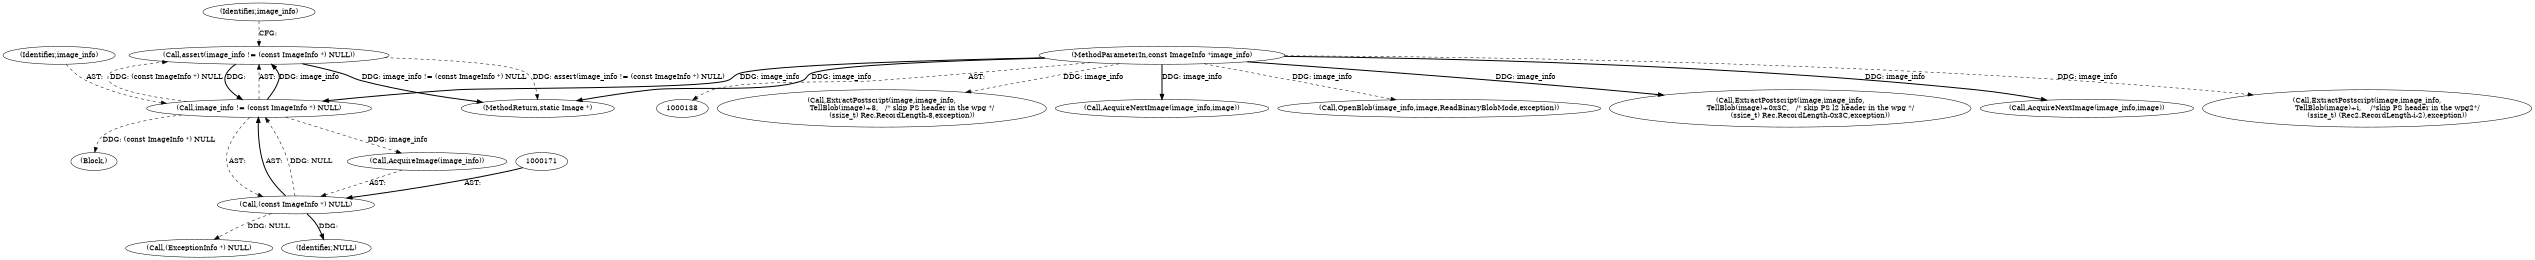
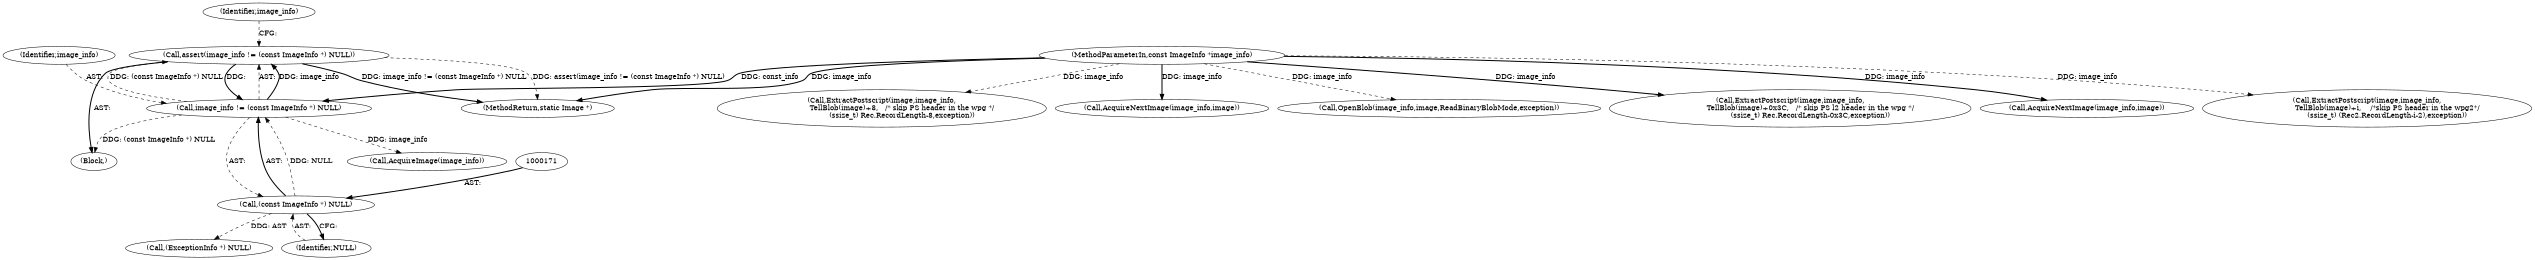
edge "(MethodParameterIn,const ImageInfo *image_info)" -> "(Call,image_info != (const ImageInfo *) NULL)": label "DDG: image_info" -> "DDG: const_info"
edge "(Call,assert(image_info != (const ImageInfo *) NULL))" -> "(Block,)": added, label "AST:"
node "1000138": removed
edge "(Call,AcquireImage(image_info))" -> "(Call,(const ImageInfo *) NULL)": now "(Identifier,NULL)" -> "(Call,(const ImageInfo *) NULL)"
edge "(Call,(const ImageInfo *) NULL)" -> "(Call,(ExceptionInfo *) NULL)": label "DDG: NULL" -> "DDG: AST"
edge "(Call,(const ImageInfo *) NULL)" -> "(Identifier,NULL)": label "DDG: " -> "CFG: "
